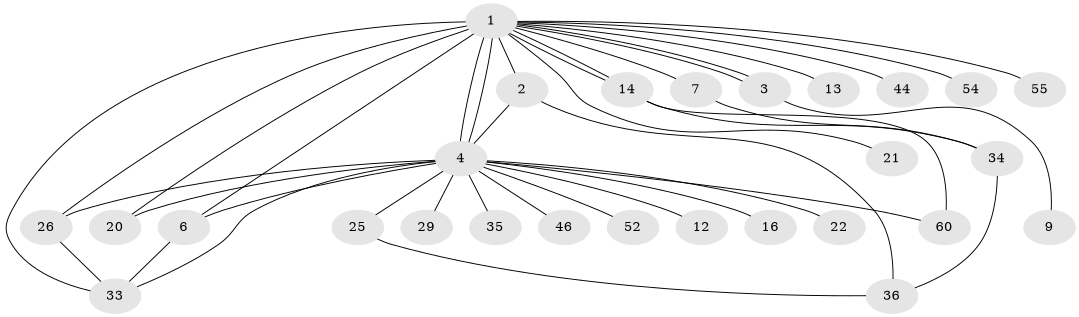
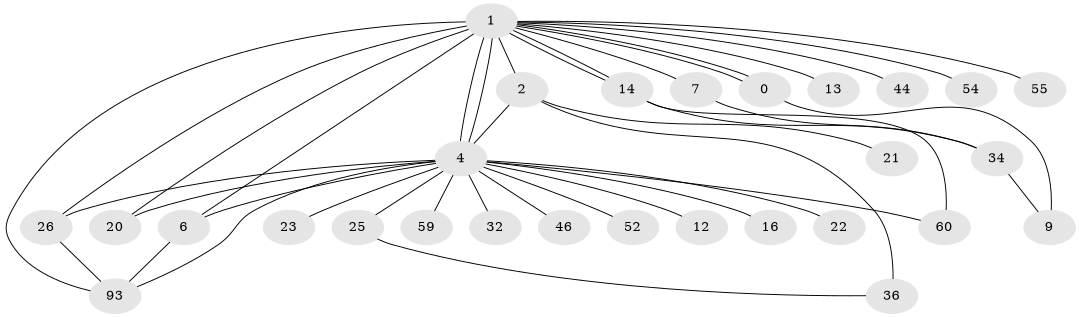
node "3": label "3" -> "0"
edge "1" -- "21": now "2" -- "21"
node "23": added
node "29": label "29" -> "59"
node "35": label "35" -> "32"
edge "34" -- "36": now "34" -- "9"
node "33": label "33" -> "93"
